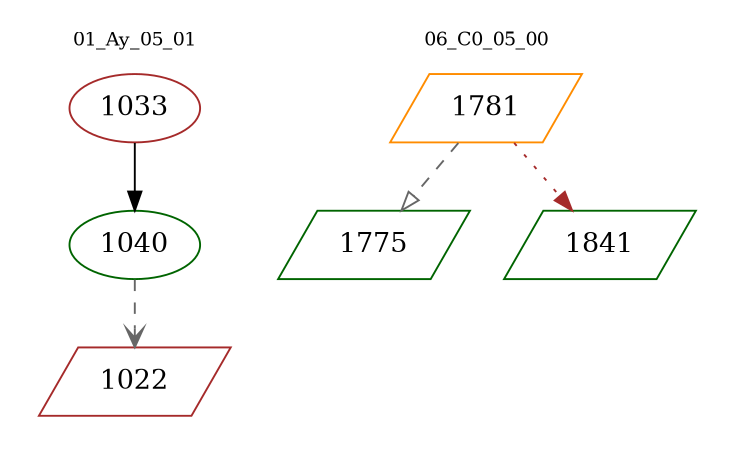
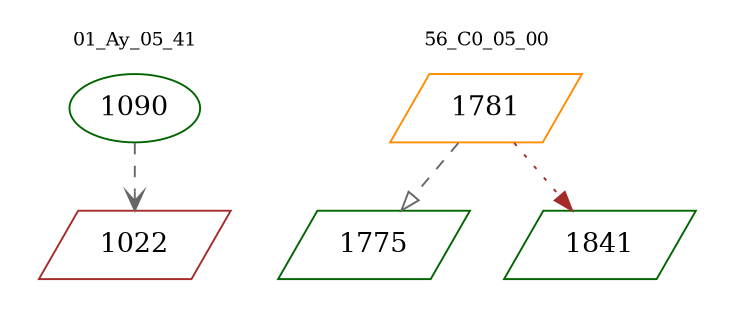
cluster "01_Ay_05_01": label "01_Ay_05_01" -> "01_Ay_05_41"
cluster "06_C0_05_00": label "06_C0_05_00" -> "56_C0_05_00"
node "1033": removed
node "1040": label "1040" -> "1090"
